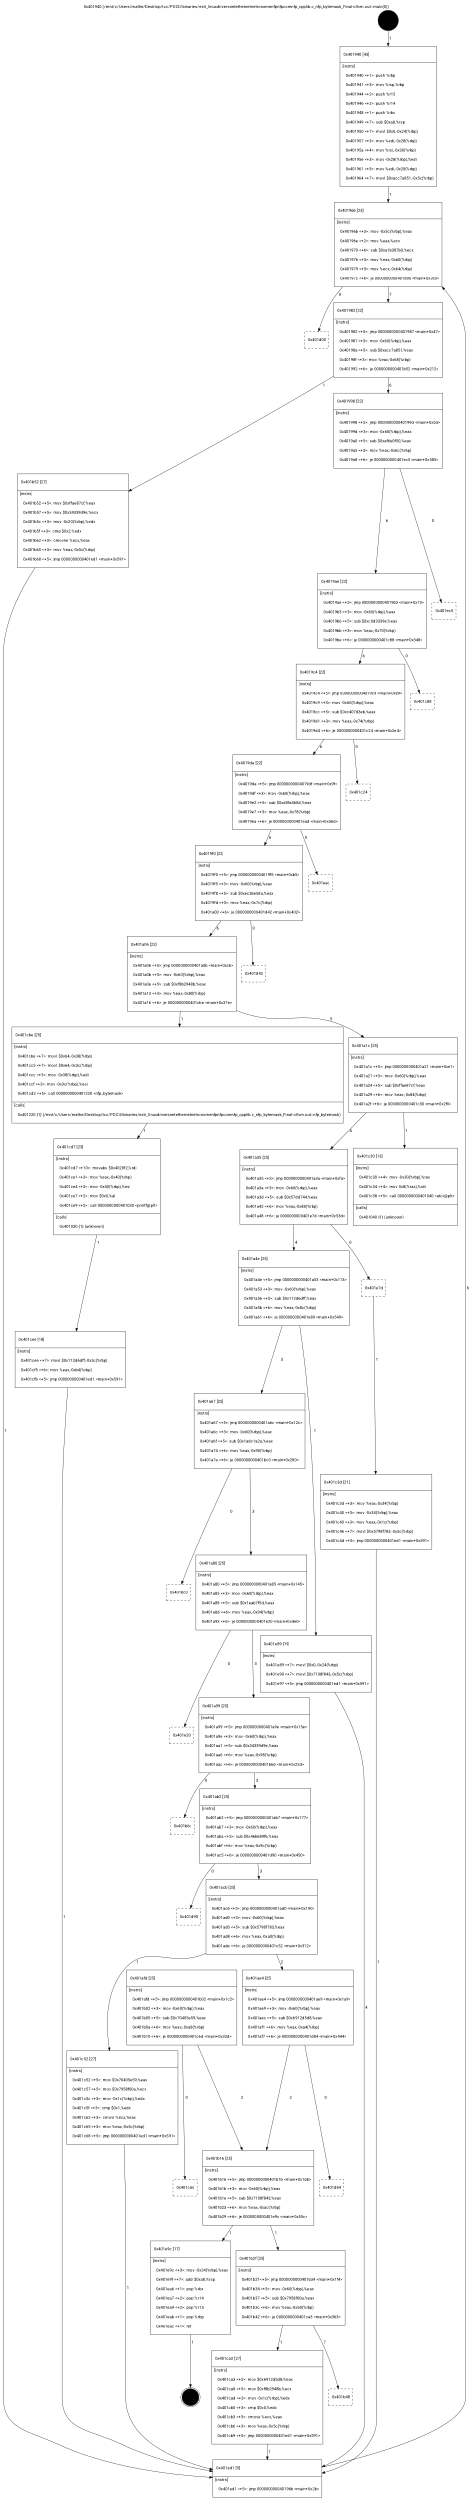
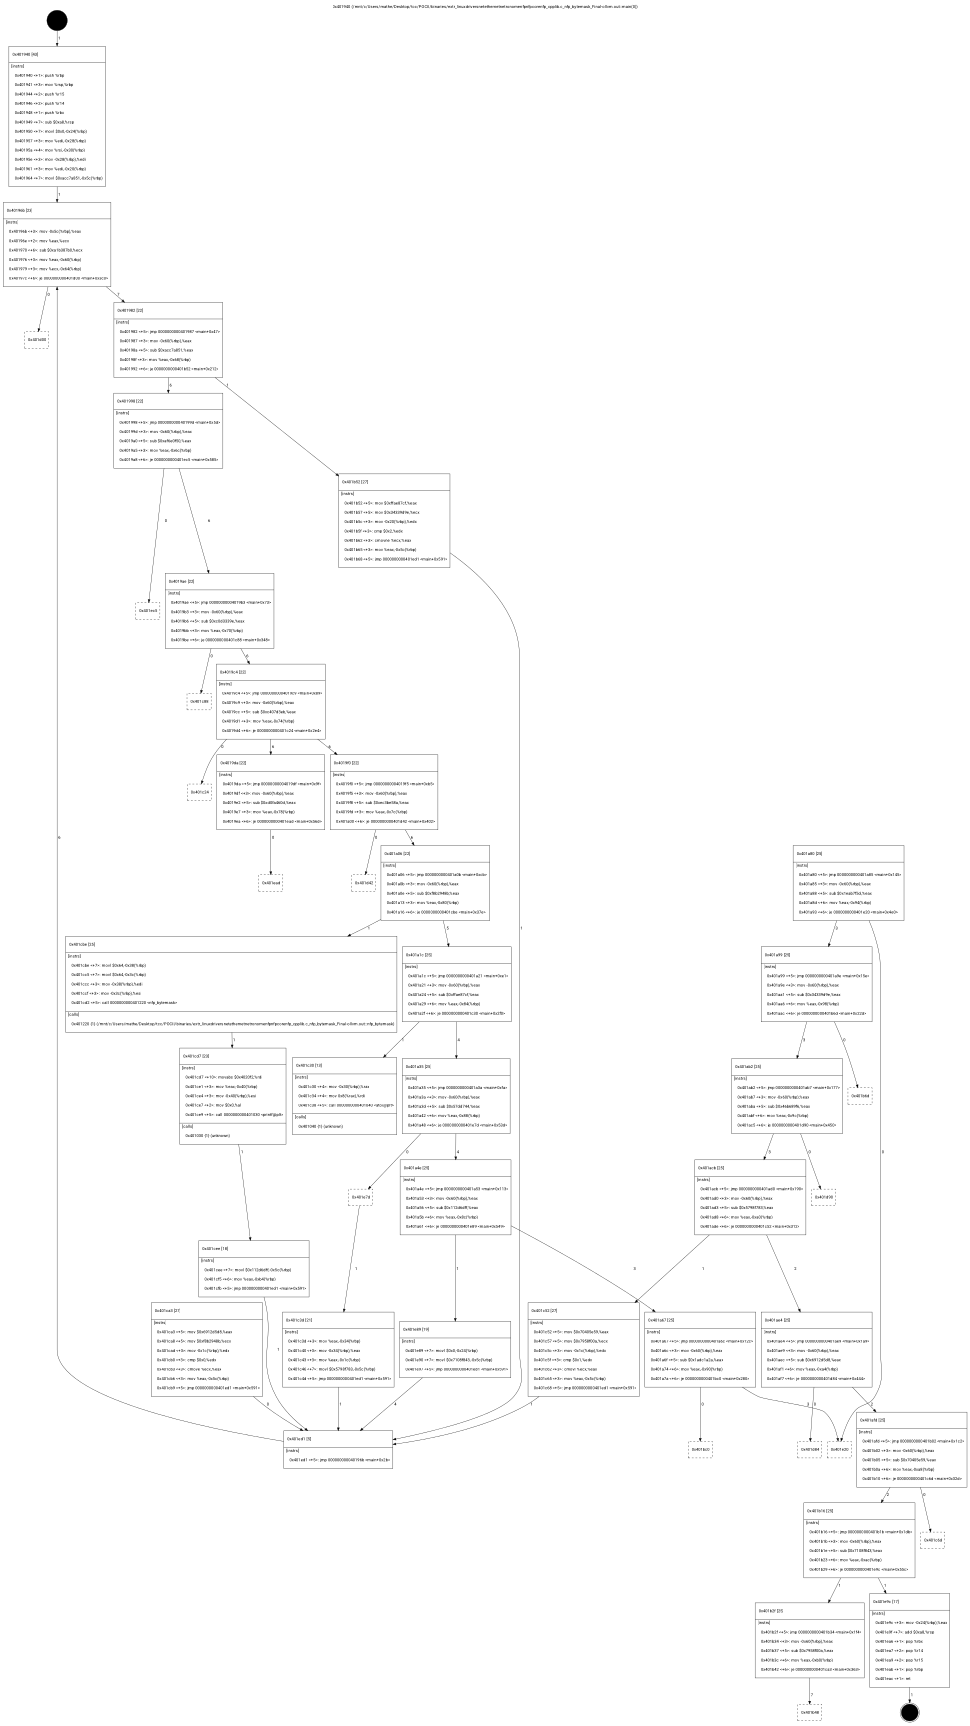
edge "0x4019da [22]" -> "0x4019f0 [22]": now "0x4019c4 [22]" -> "0x4019f0 [22]"
edge "0x401a67 [25]" -> "0x401a80 [25]": now "0x401a67 [25]" -> "0x401e20"
edge "0x401ae4 [25]" -> "0x401b16 [25]": now "0x401ae4 [25]" -> "0x401afd [25]"
edge "0x401b2f [25]" -> "0x401ca3 [27]": removed, label "1"
edge "0x401ca3 [27]" -> "0x401ed1 [5]": label " 1" -> " 0"
